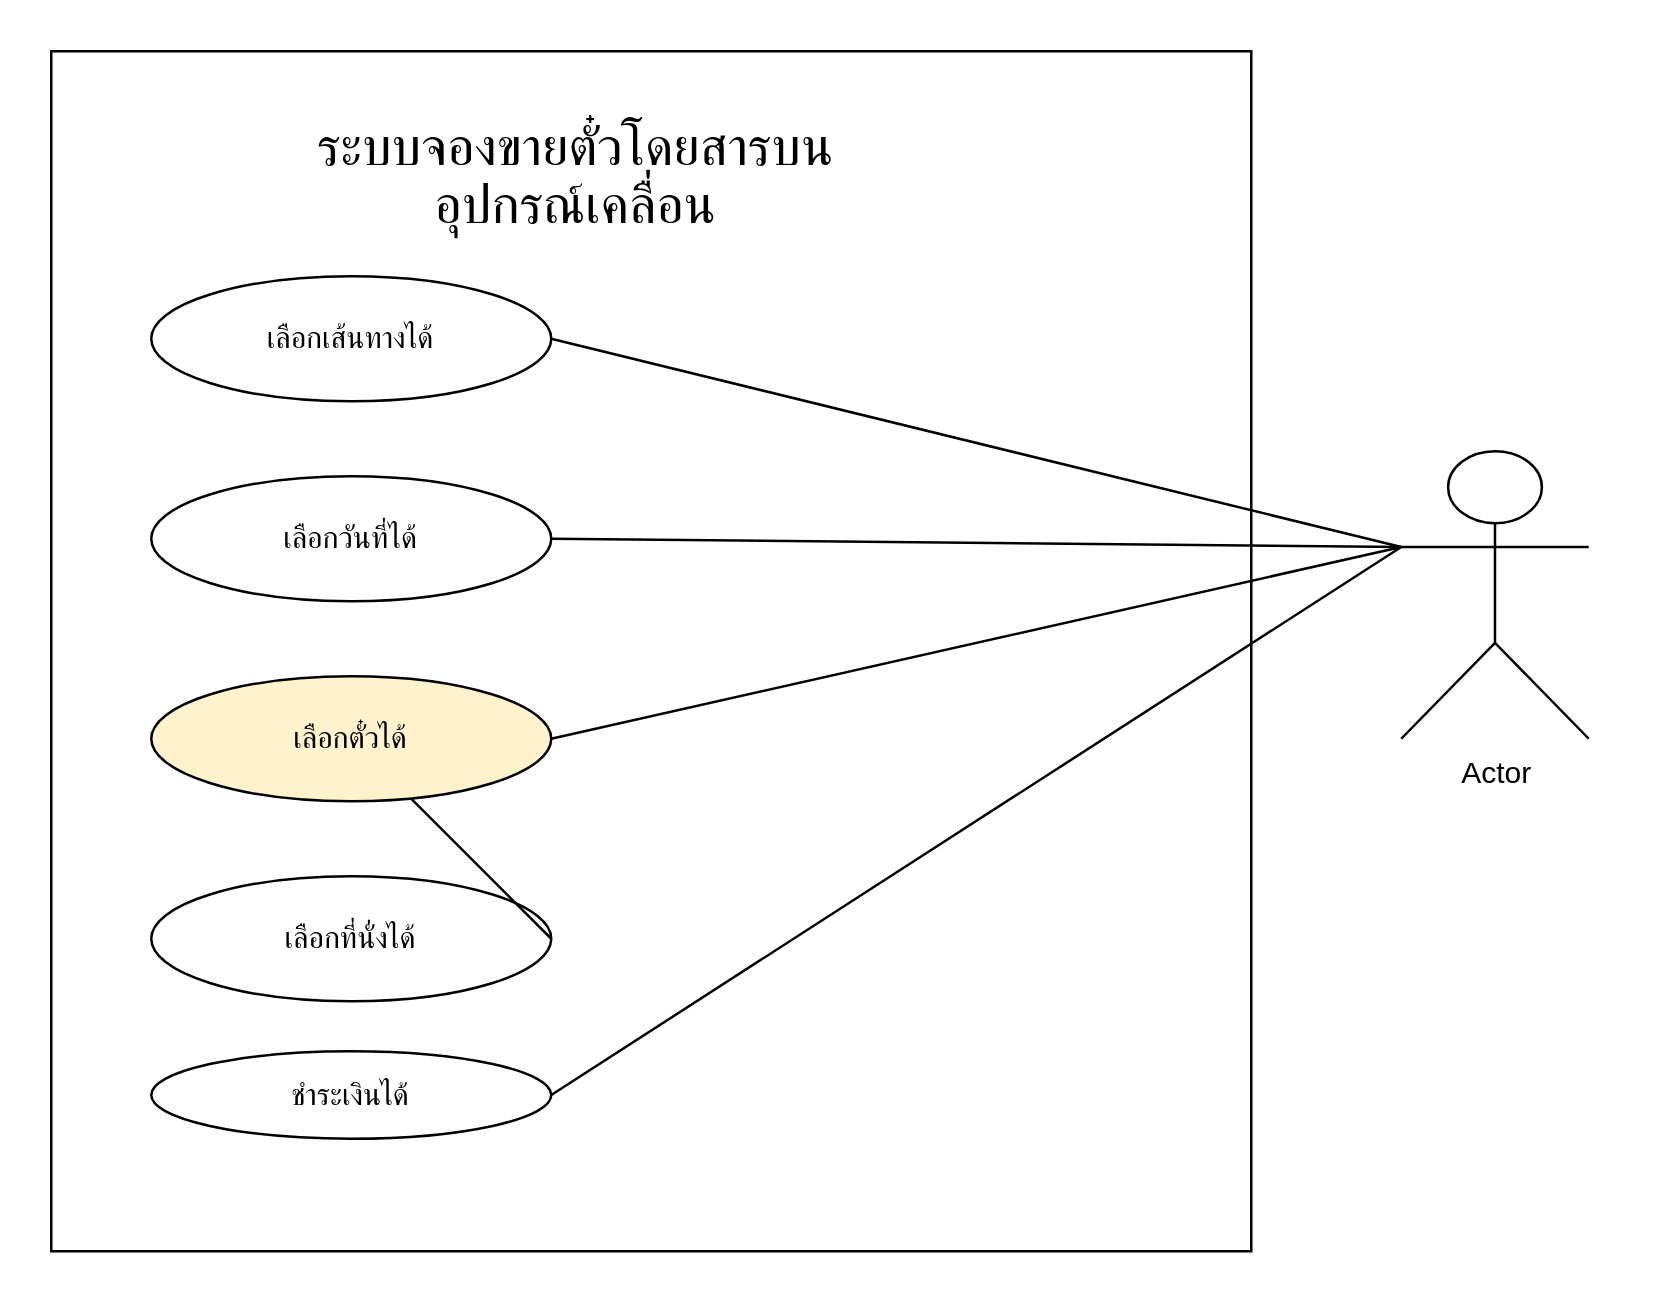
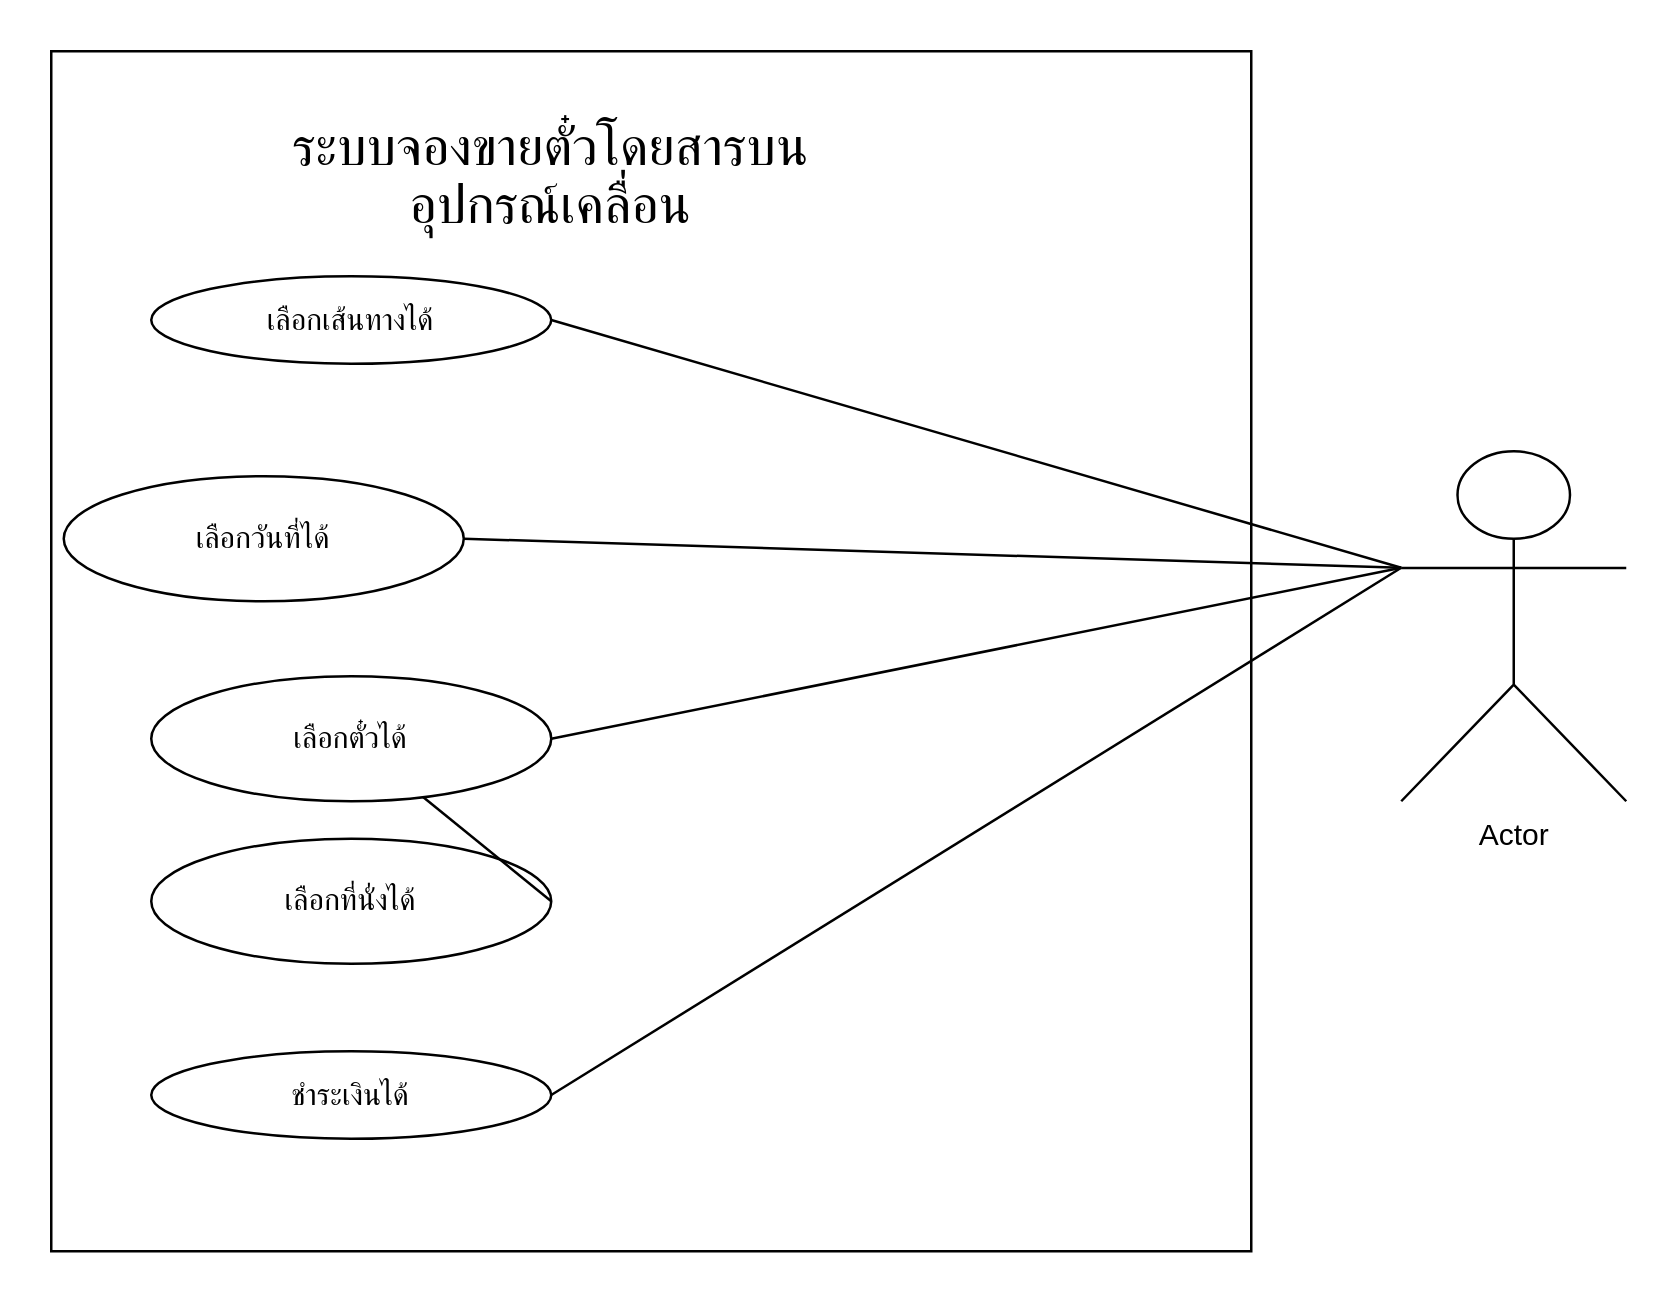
node "ระบบจองขายตั๋วโดยสารบนอุปกรณ์เคลื่อน": moved (576, 176) -> (551, 176)
node "เลือกเส้นทางได้": size 400x125 -> 400x88
node "เลือกวันที่ได้": moved (351, 539) -> (264, 539)
node "Actor": size 188x288 -> 225x350
node "เลือกตั๋วได้": fillcolor #fff2cc -> #ffffff
node "เลือกที่นั่งได้": moved (351, 939) -> (351, 901)
